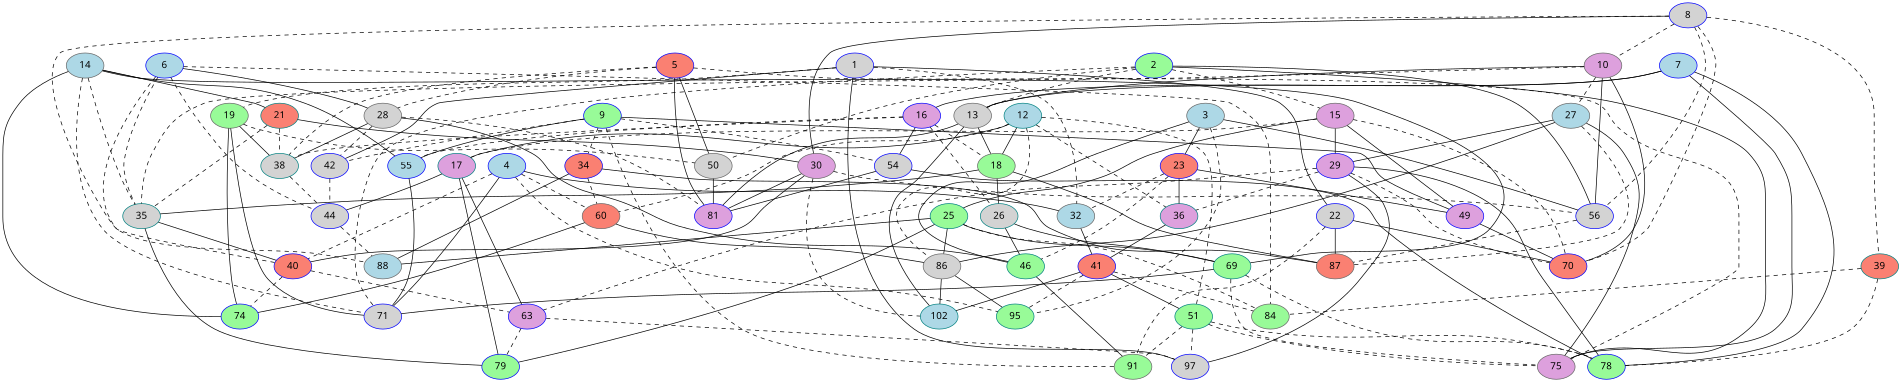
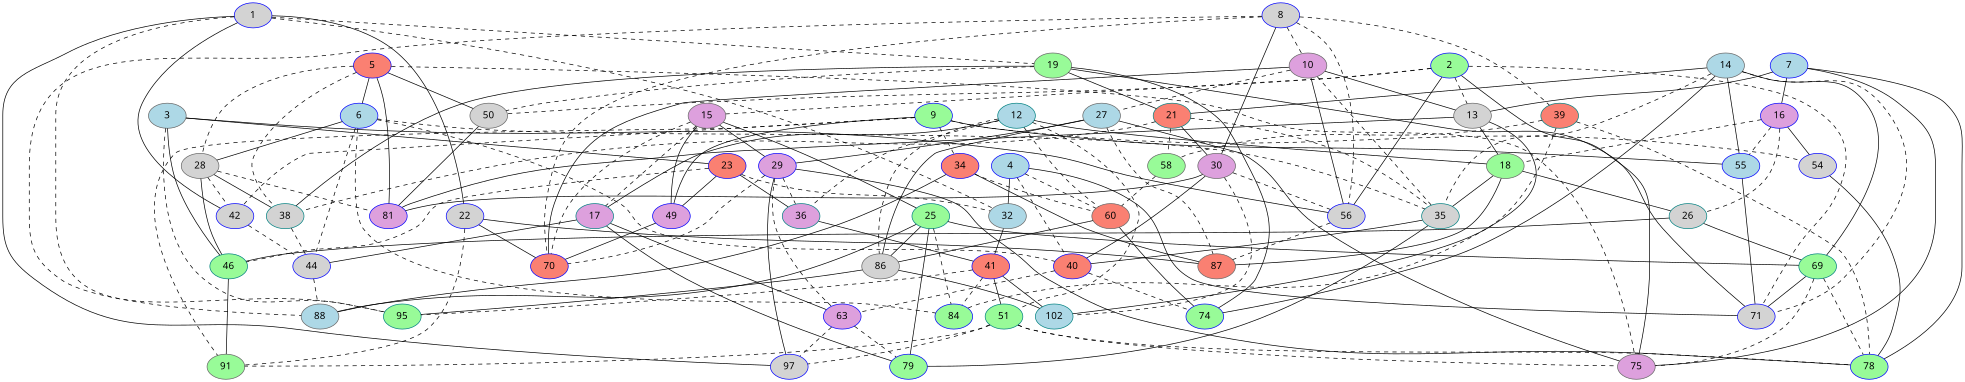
edge "19" -- "21": added
edge "5" -- "6": added
edge "16" -- "38": removed
node "58": added
edge "54" -- "81": removed
edge "4" -- "95": now "1" -- "95"
node "84": color gray40 -> blue
